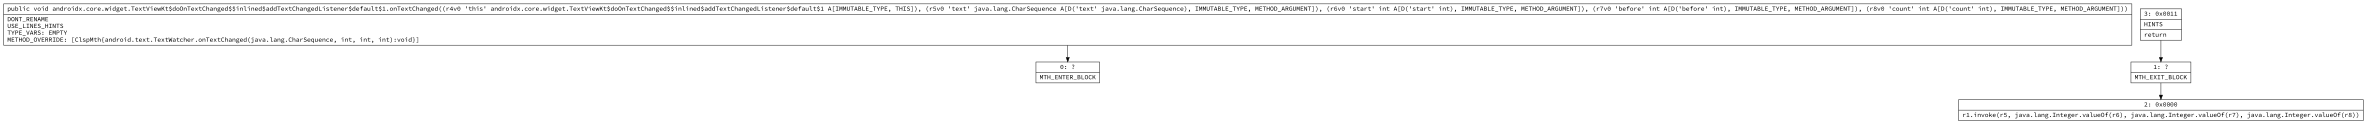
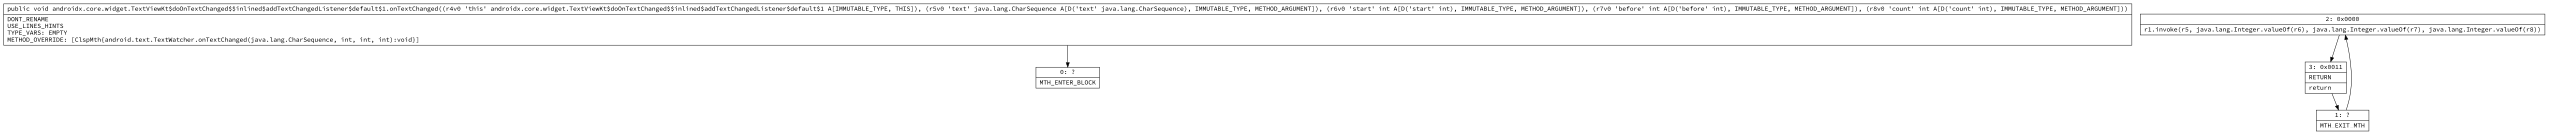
node "3: 0x0011": text "HINTS" -> "RETURN"
edge "2: 0x0000" -> "3: 0x0011": added
node "1: ?": text "MTH_EXIT_BLOCK" -> "MTH_EXIT_MTH"
